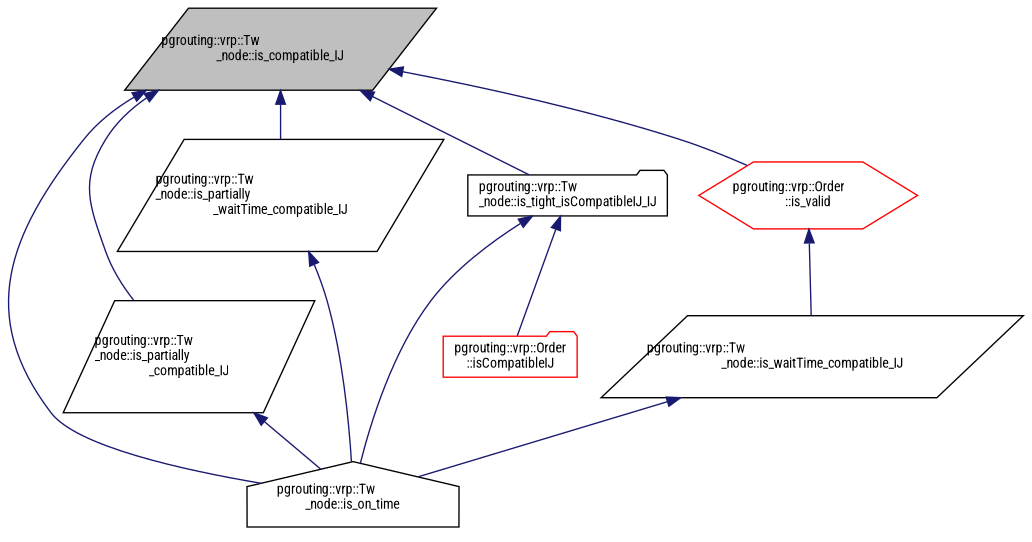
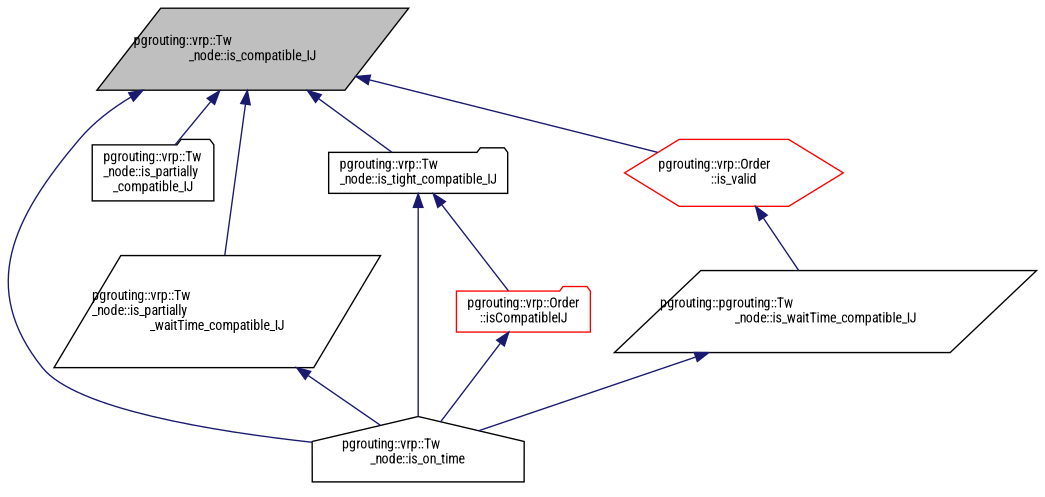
node "pgrouting::vrp::Tw _node::is_tight_isCompatibleIJ_IJ": label "pgrouting::vrp::Tw _node::is_tight_isCompatibleIJ_IJ" -> "pgrouting::vrp::Tw _node::is_tight_compatible_IJ"
node "pgrouting::vrp::Tw _node::is_partially _compatible_IJ": shape parallelogram -> folder
node "pgrouting::vrp::Tw _node::is_waitTime_compatible_IJ": label "pgrouting::vrp::Tw _node::is_waitTime_compatible_IJ" -> "pgrouting::pgrouting::Tw _node::is_waitTime_compatible_IJ"
edge "pgrouting::vrp::Tw _node::is_on_time" -> "pgrouting::vrp::Tw _node::is_partially _compatible_IJ": now "pgrouting::vrp::Tw _node::is_on_time" -> "pgrouting::vrp::Order ::isCompatibleIJ"
